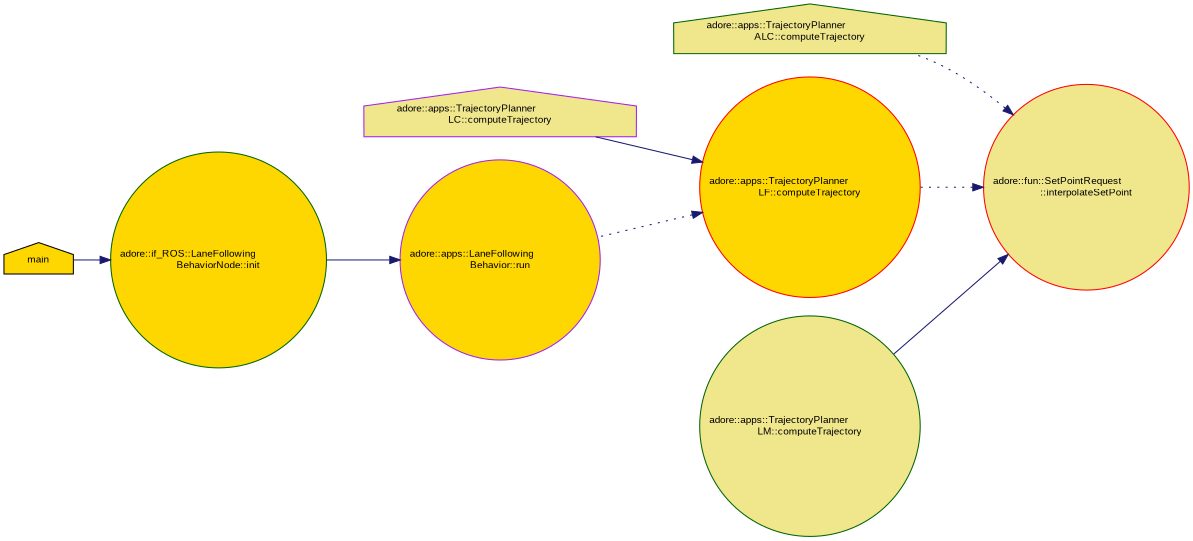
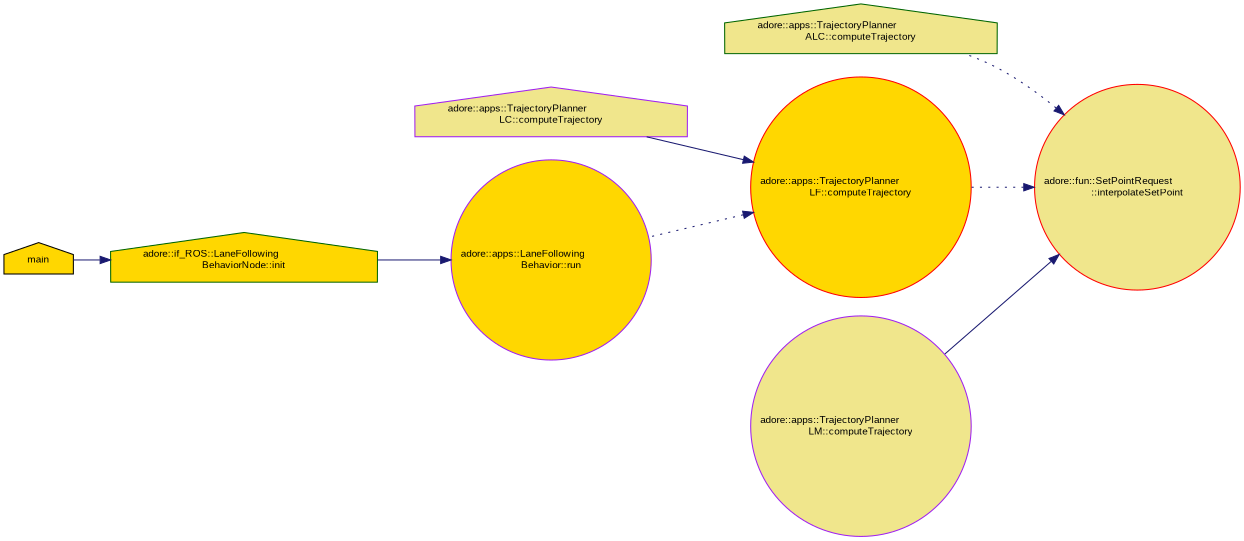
node "adore::if_ROS::LaneFollowing BehaviorNode::init": shape circle -> house
node "adore::apps::TrajectoryPlanner LM::computeTrajectory": color darkgreen -> purple
